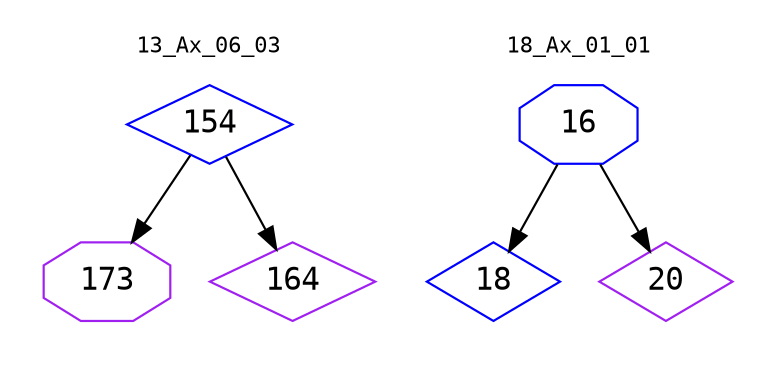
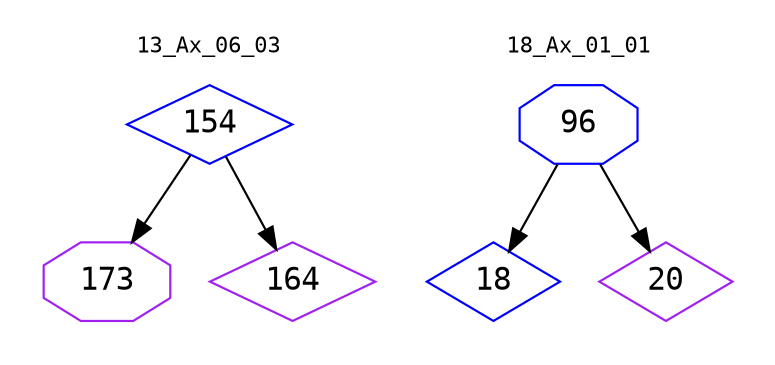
node "16": label "16" -> "96"
